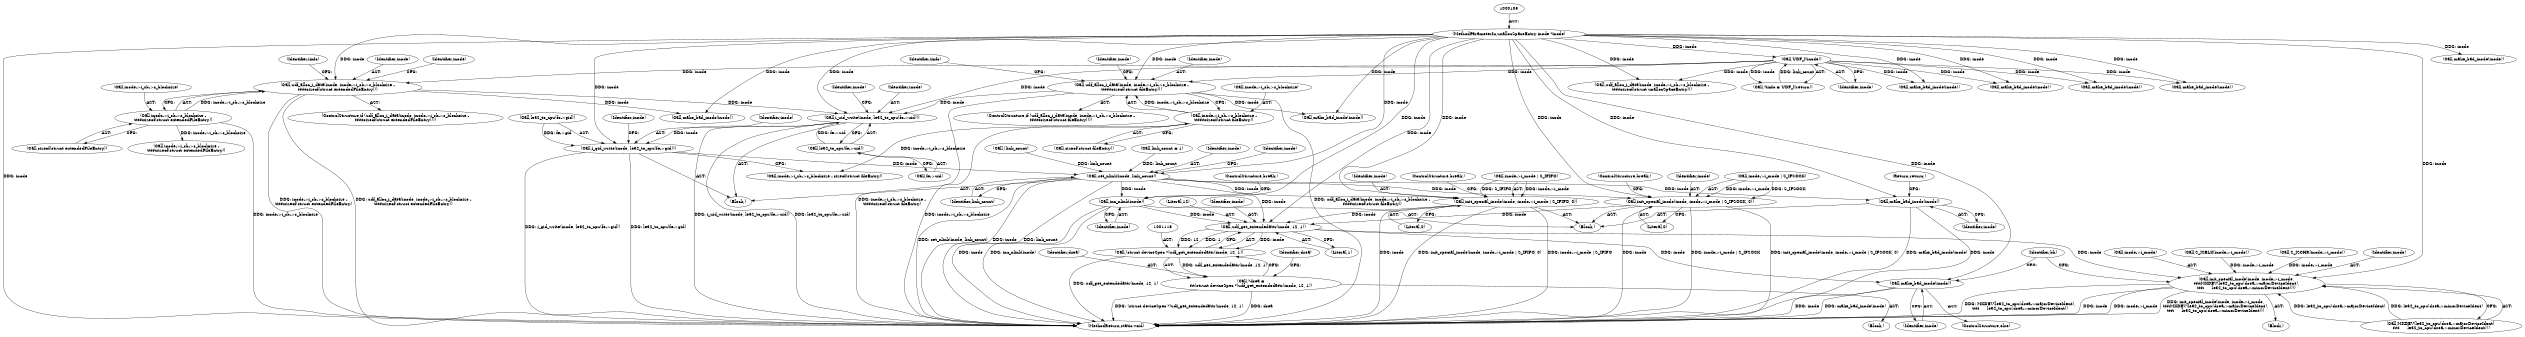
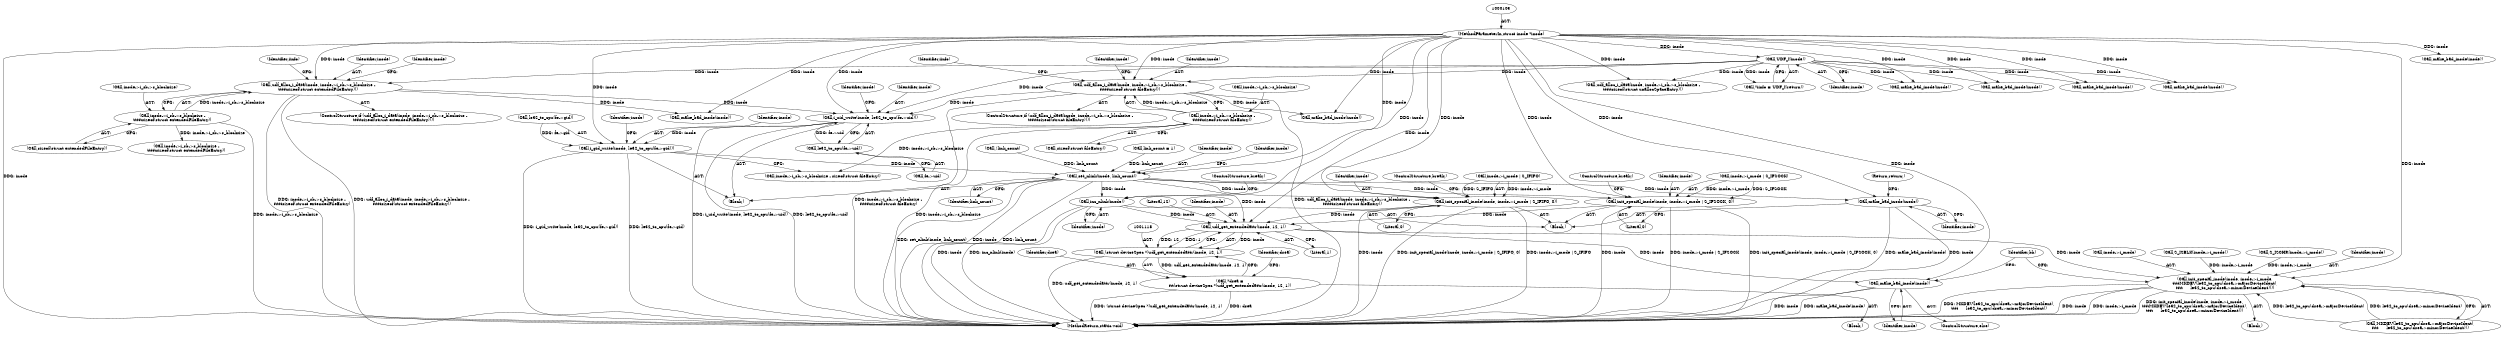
node "(MethodParameterIn,unallocSpaceEntry inode *inode)": label "(MethodParameterIn,unallocSpaceEntry inode *inode)" -> "(MethodParameterIn,struct inode *inode)"
edge "(Call,*iinfo = UDF_I(return))" -> "(Call,UDF_I(inode))": label "DDG: link_count" -> "CFG: "
